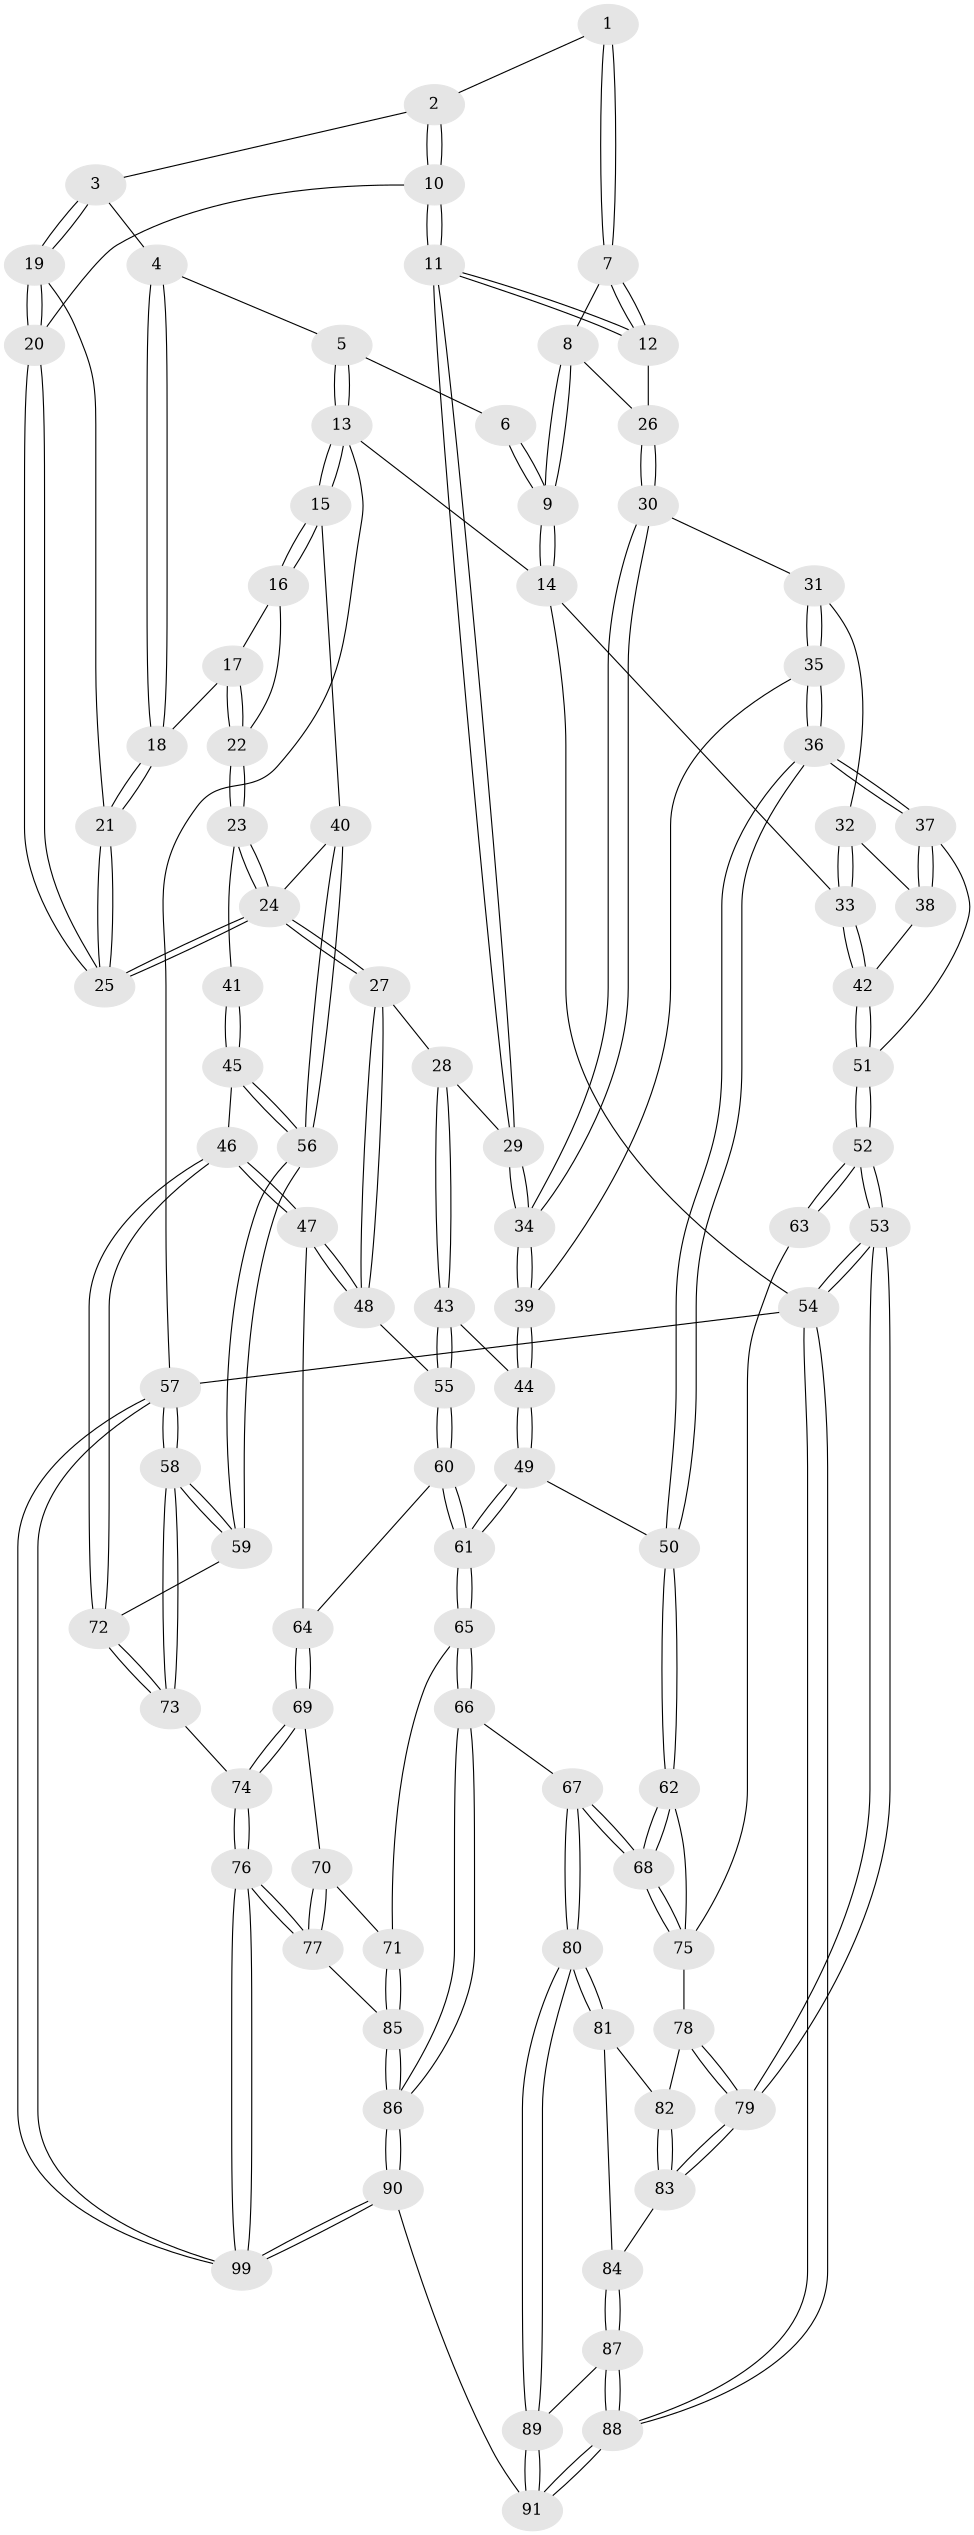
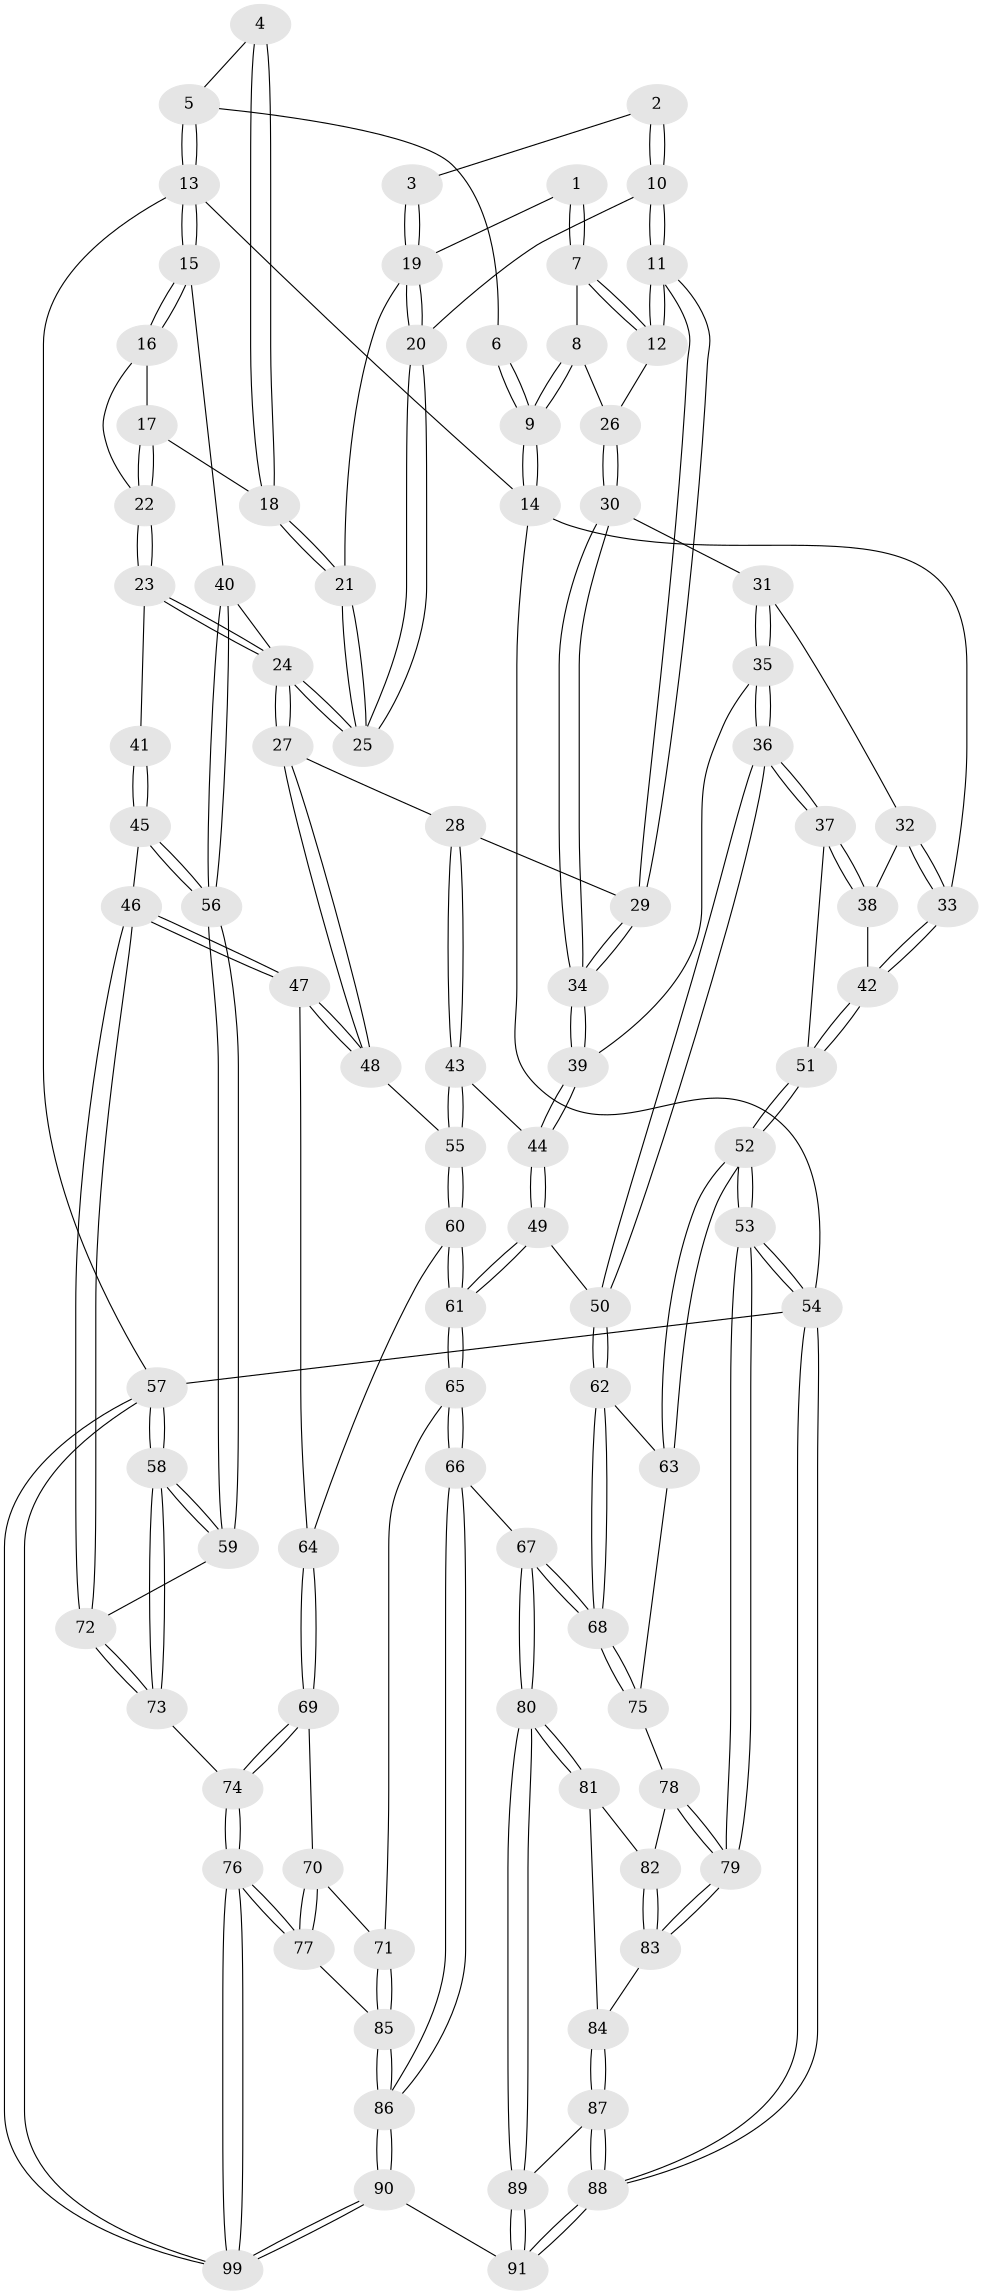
edge "1" -- "2": now "1" -- "19"
edge "3" -- "4": removed
edge "62" -- "75": now "62" -- "63"
